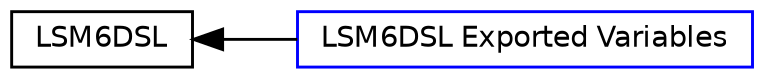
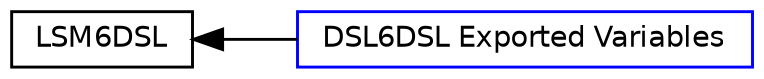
node "LSM6DSL Exported Variables": label "LSM6DSL Exported Variables" -> "DSL6DSL Exported Variables"
